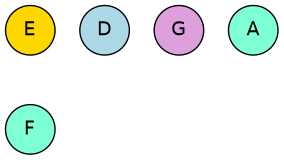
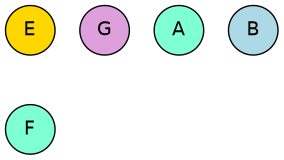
node "D": removed
node "B": added
